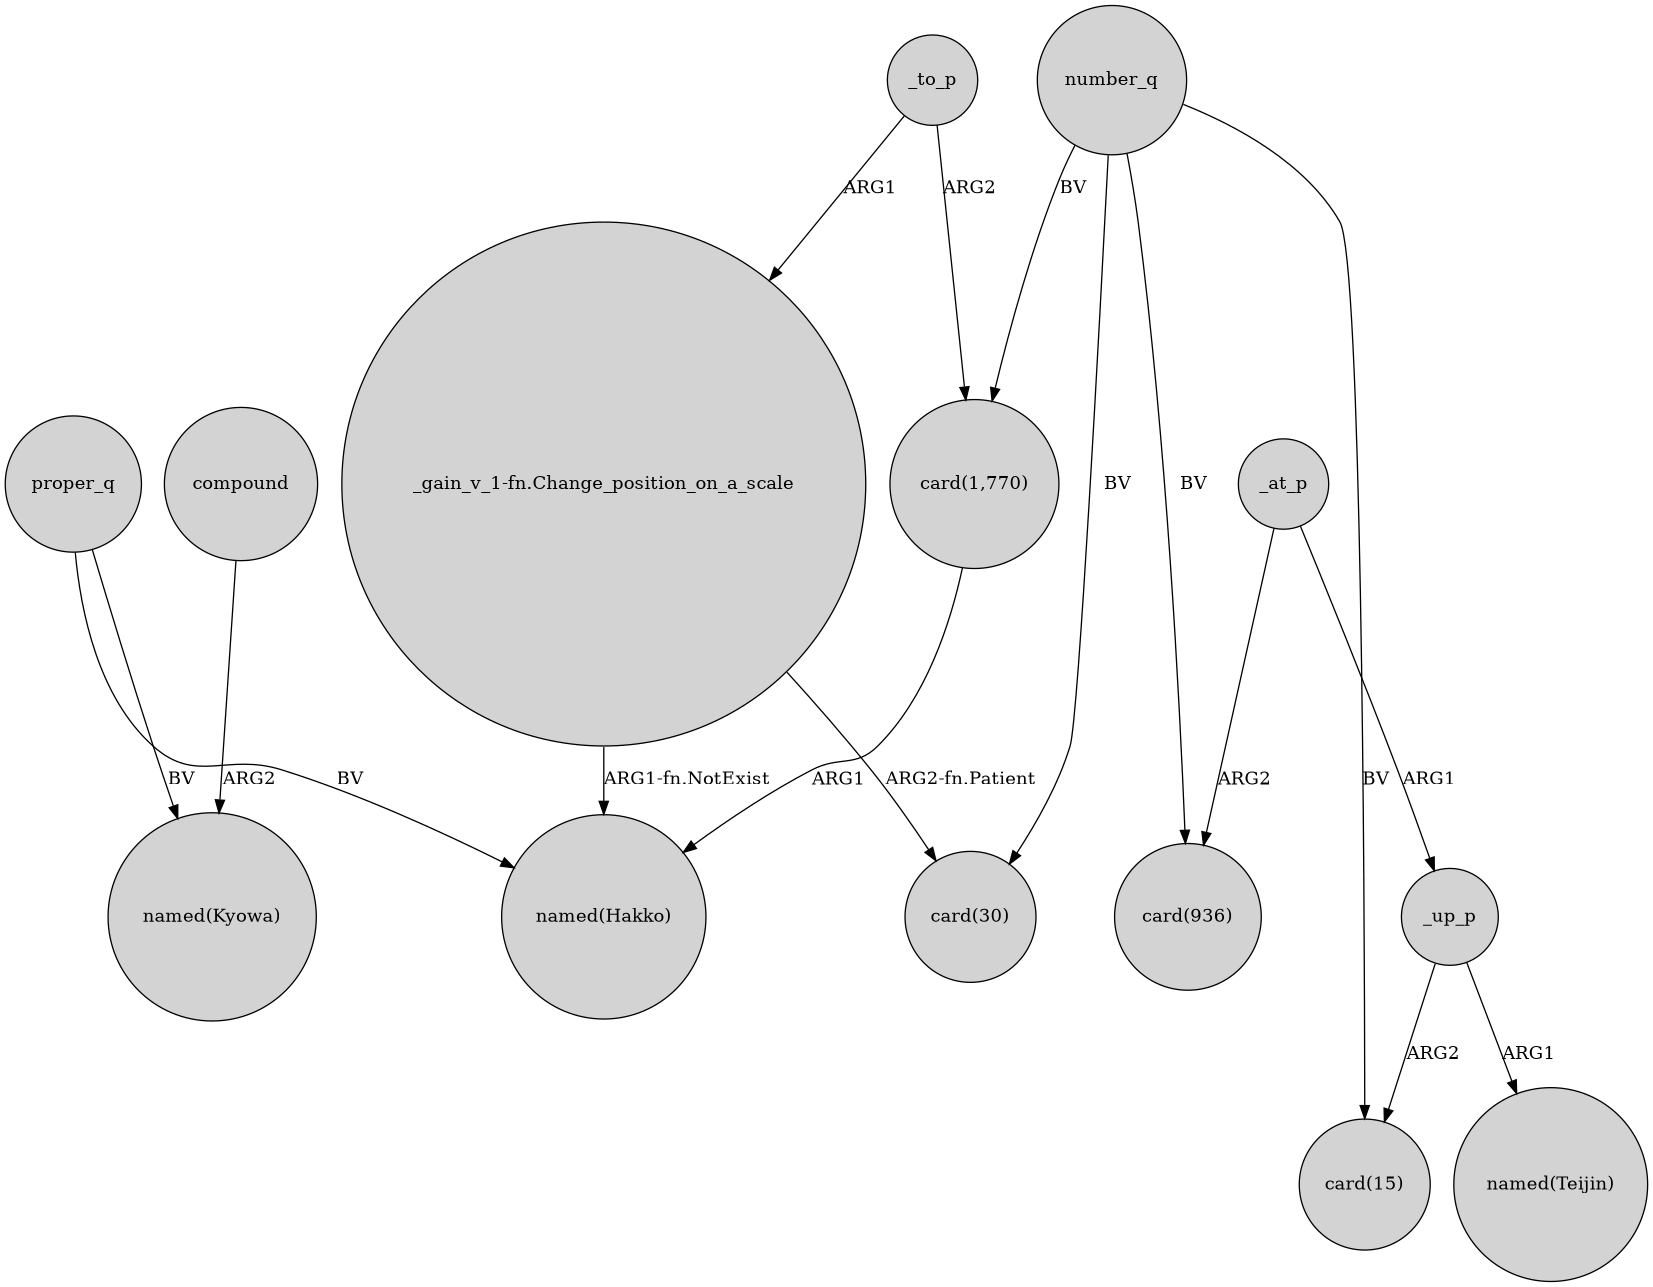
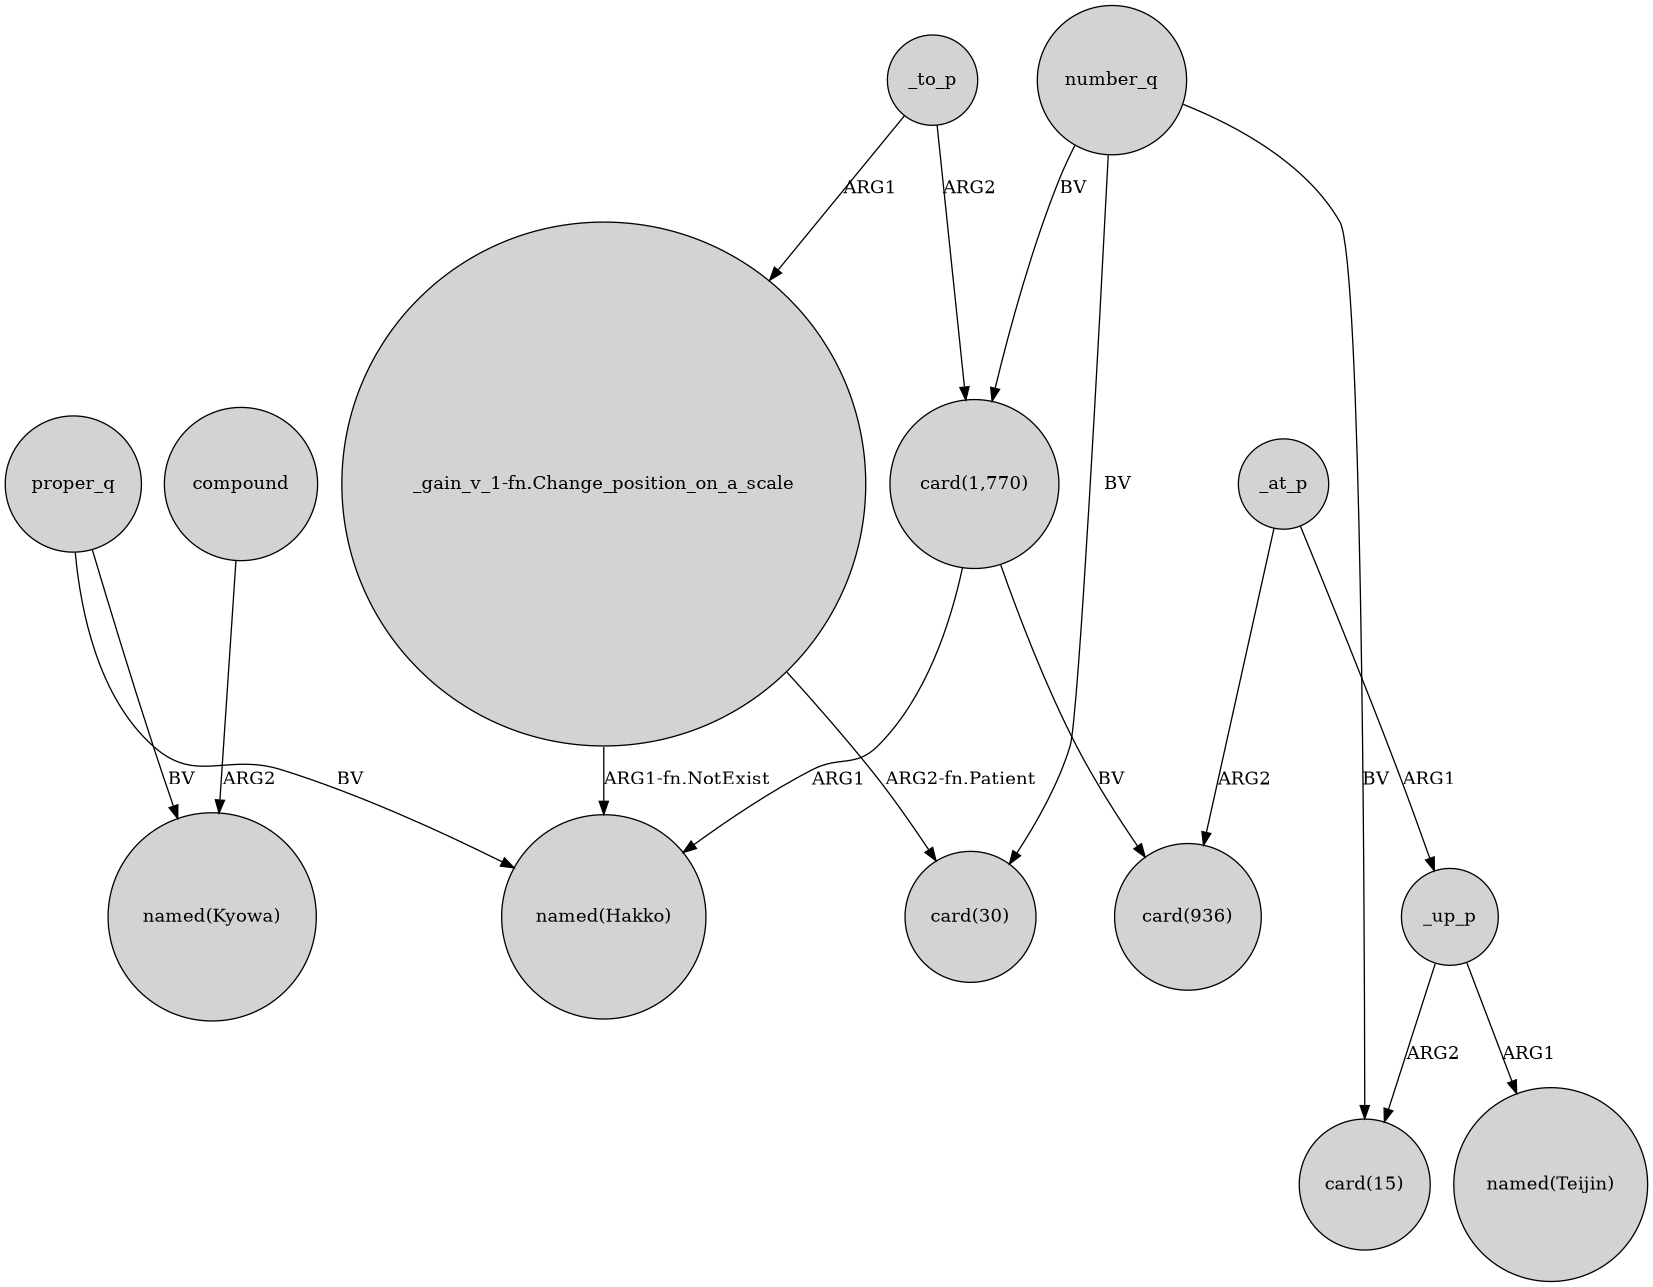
edge "number_q" -> "card(936)": now "card(1,770)" -> "card(936)"
